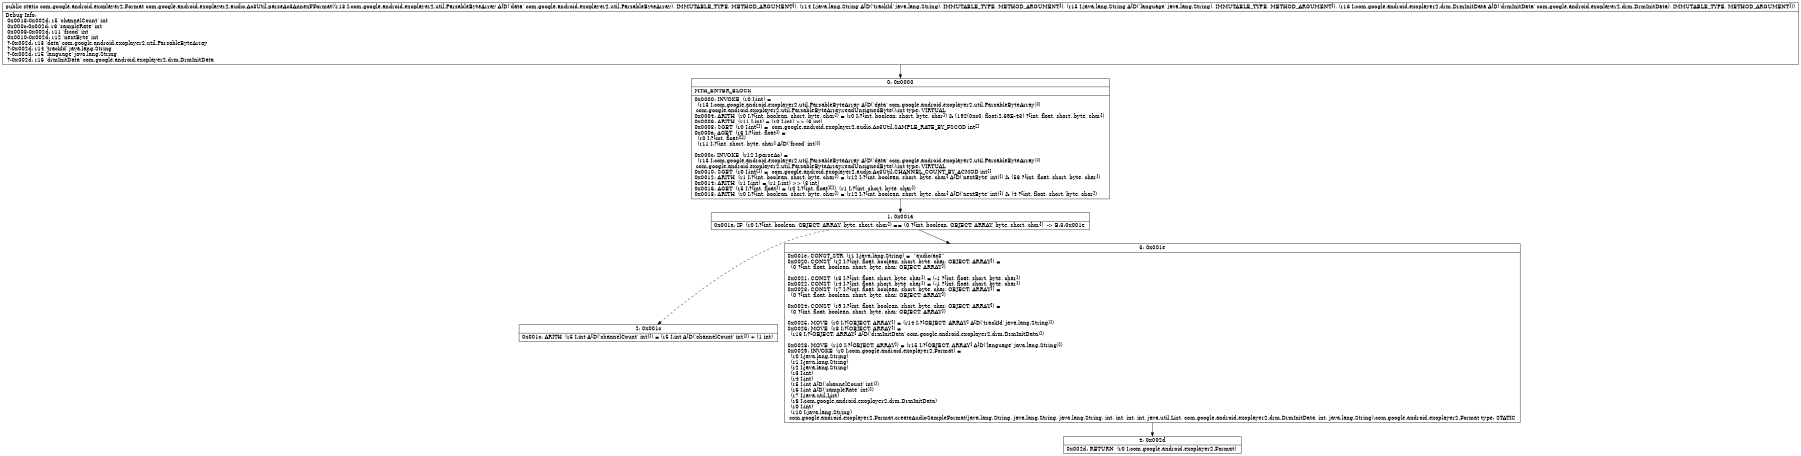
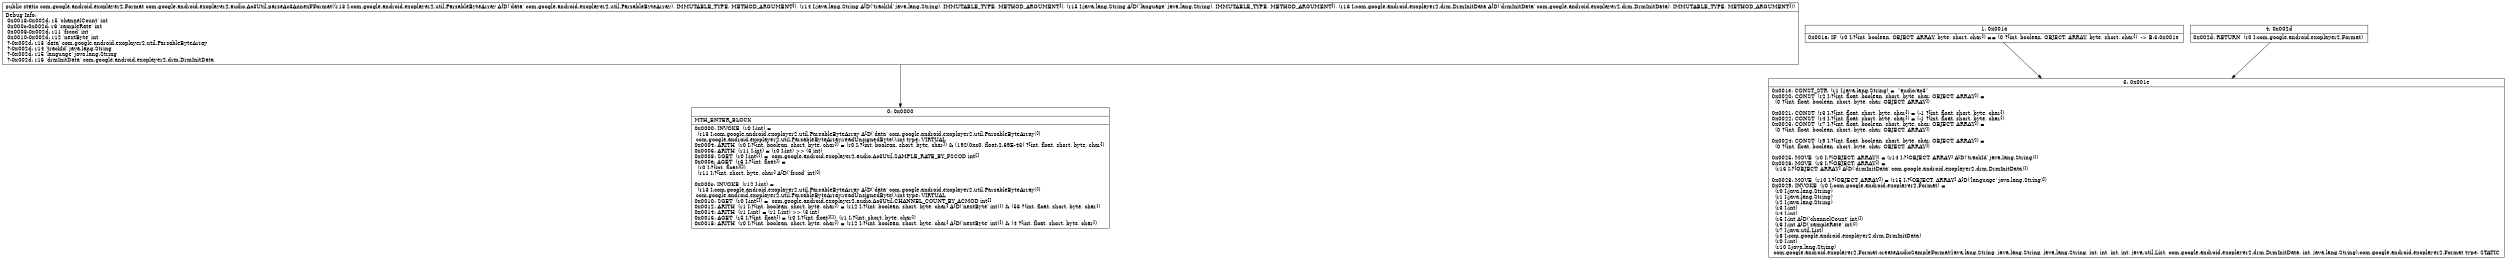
node "0: 0x0000": text "0x000c: INVOKE  (r12 I:parseAc) =" -> "0x000c: INVOKE  (r12 I:int) ="
edge "0: 0x0000" -> "1: 0x001a": removed
node "2: 0x001c": removed
edge "3: 0x001e" -> "4: 0x002d": reversed
